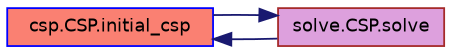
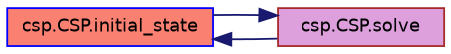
node "csp.CSP.initial_csp": label "csp.CSP.initial_csp" -> "csp.CSP.initial_state"
node "solve.CSP.solve": label "solve.CSP.solve" -> "csp.CSP.solve"
